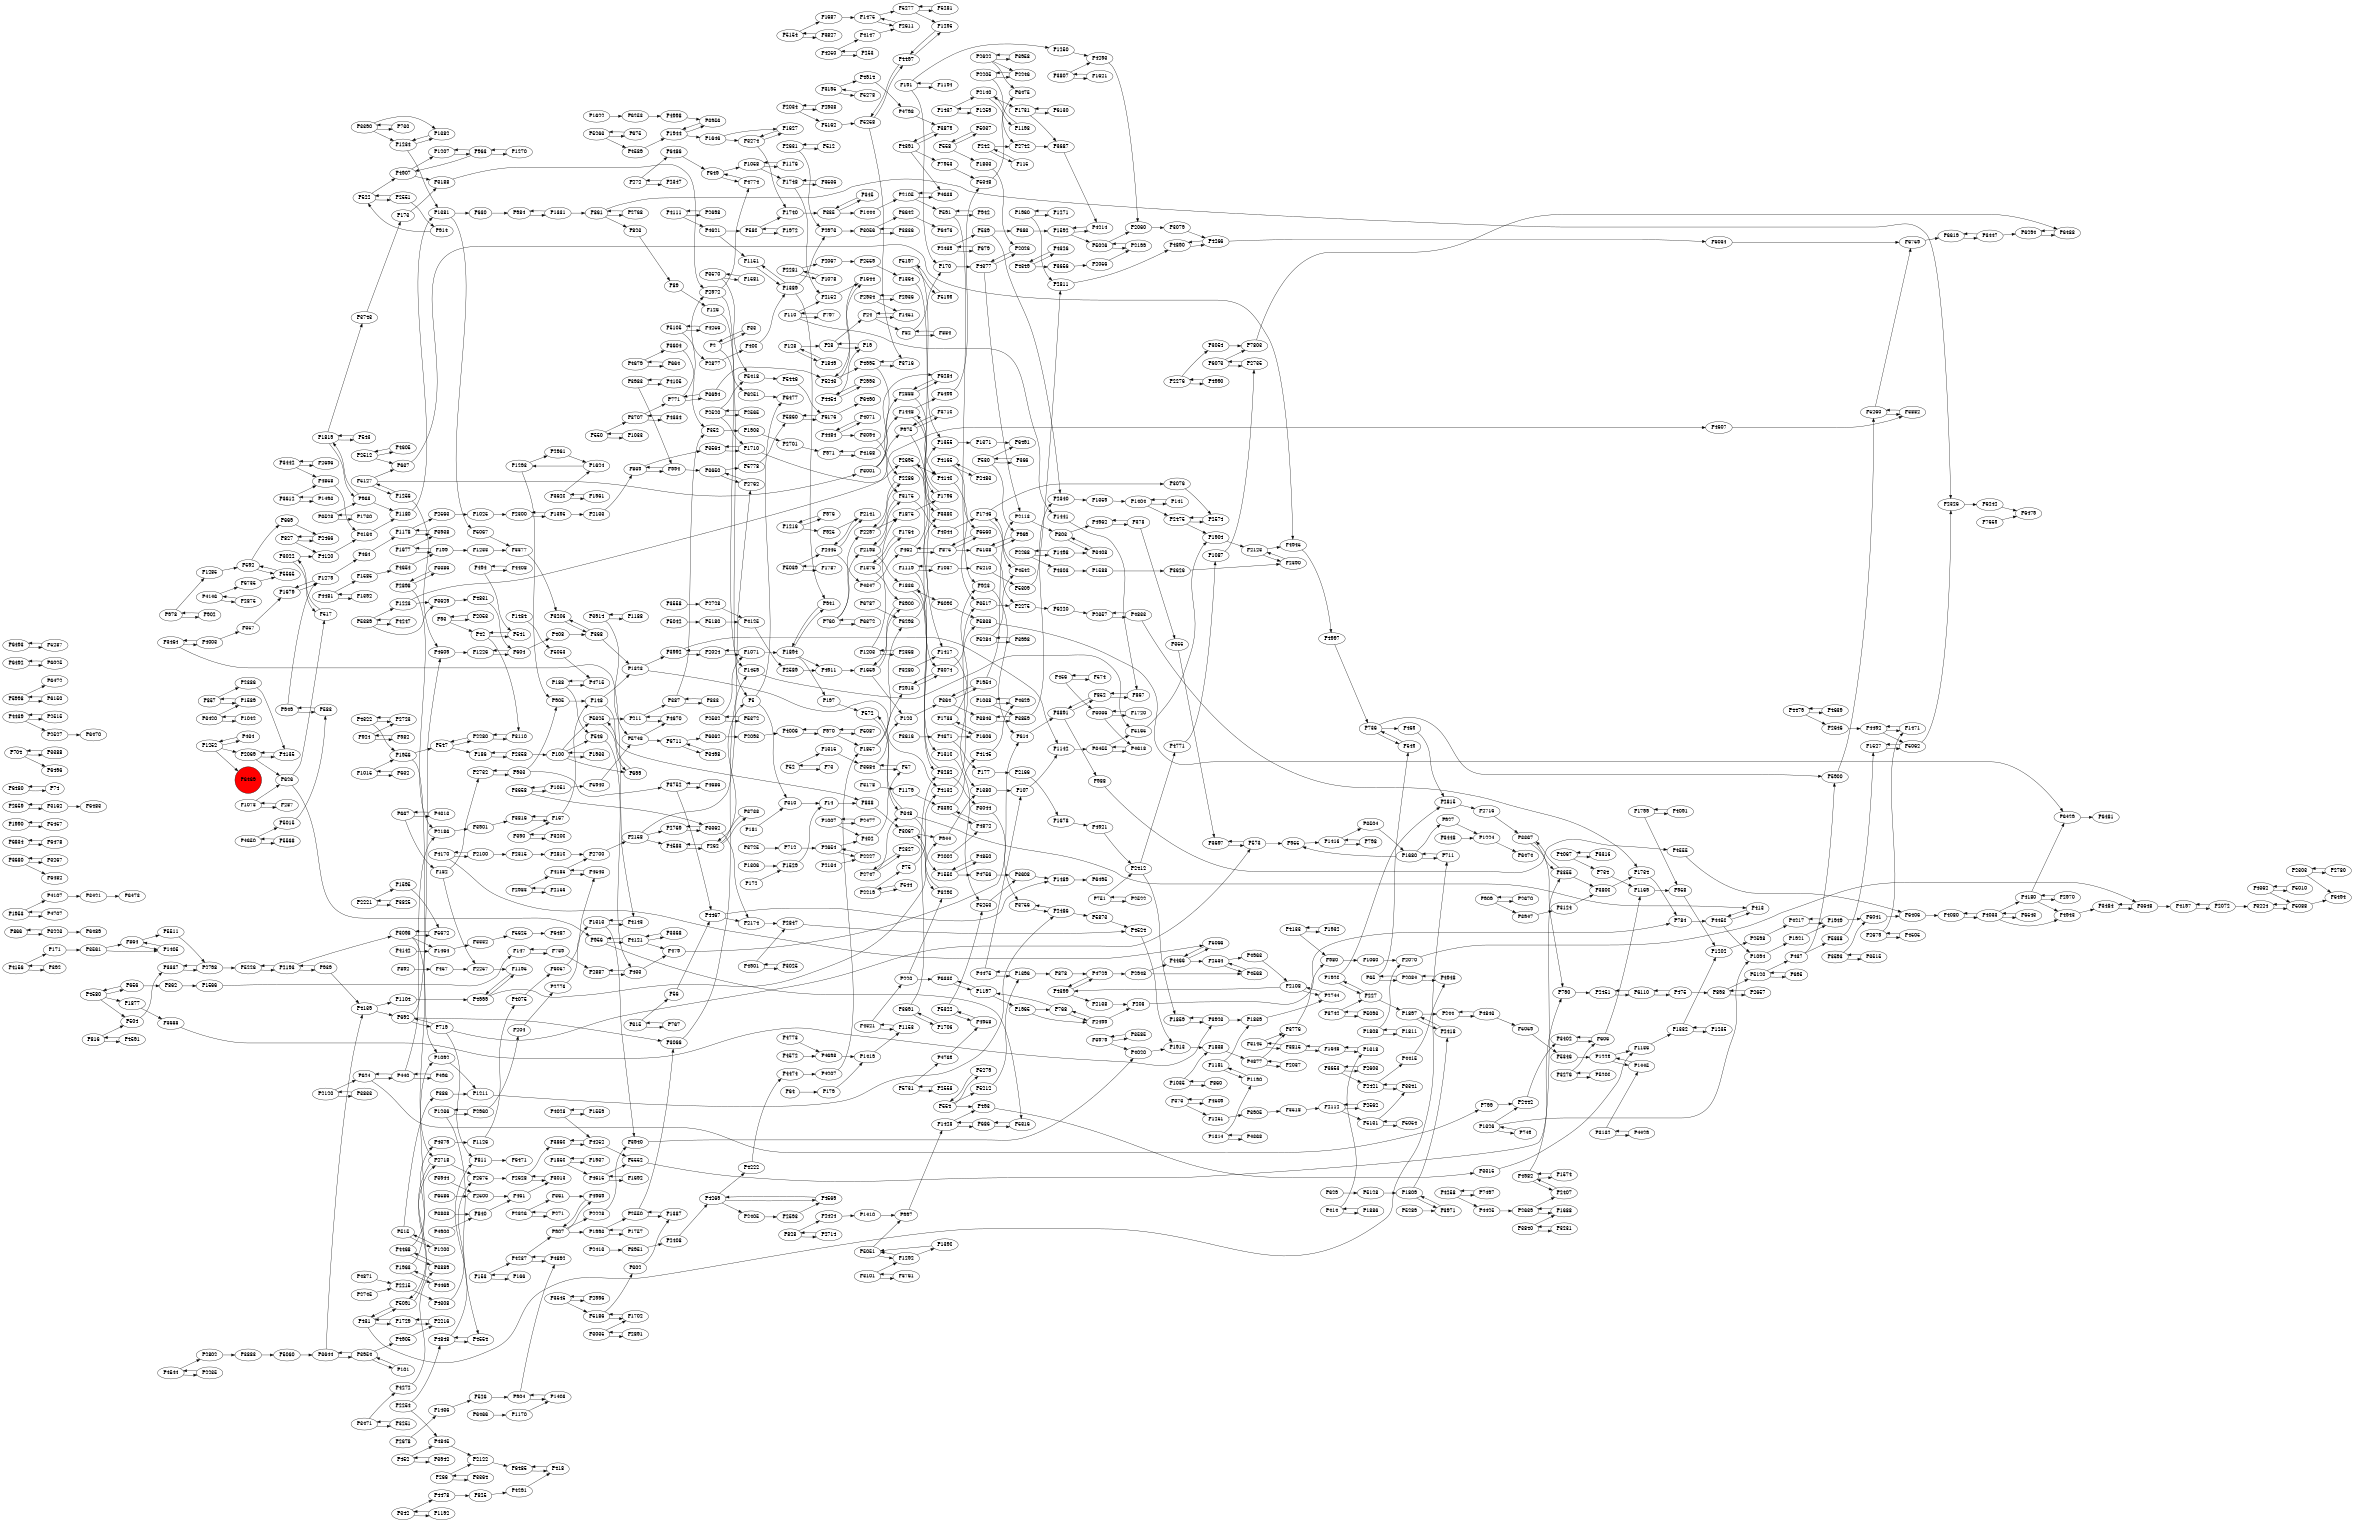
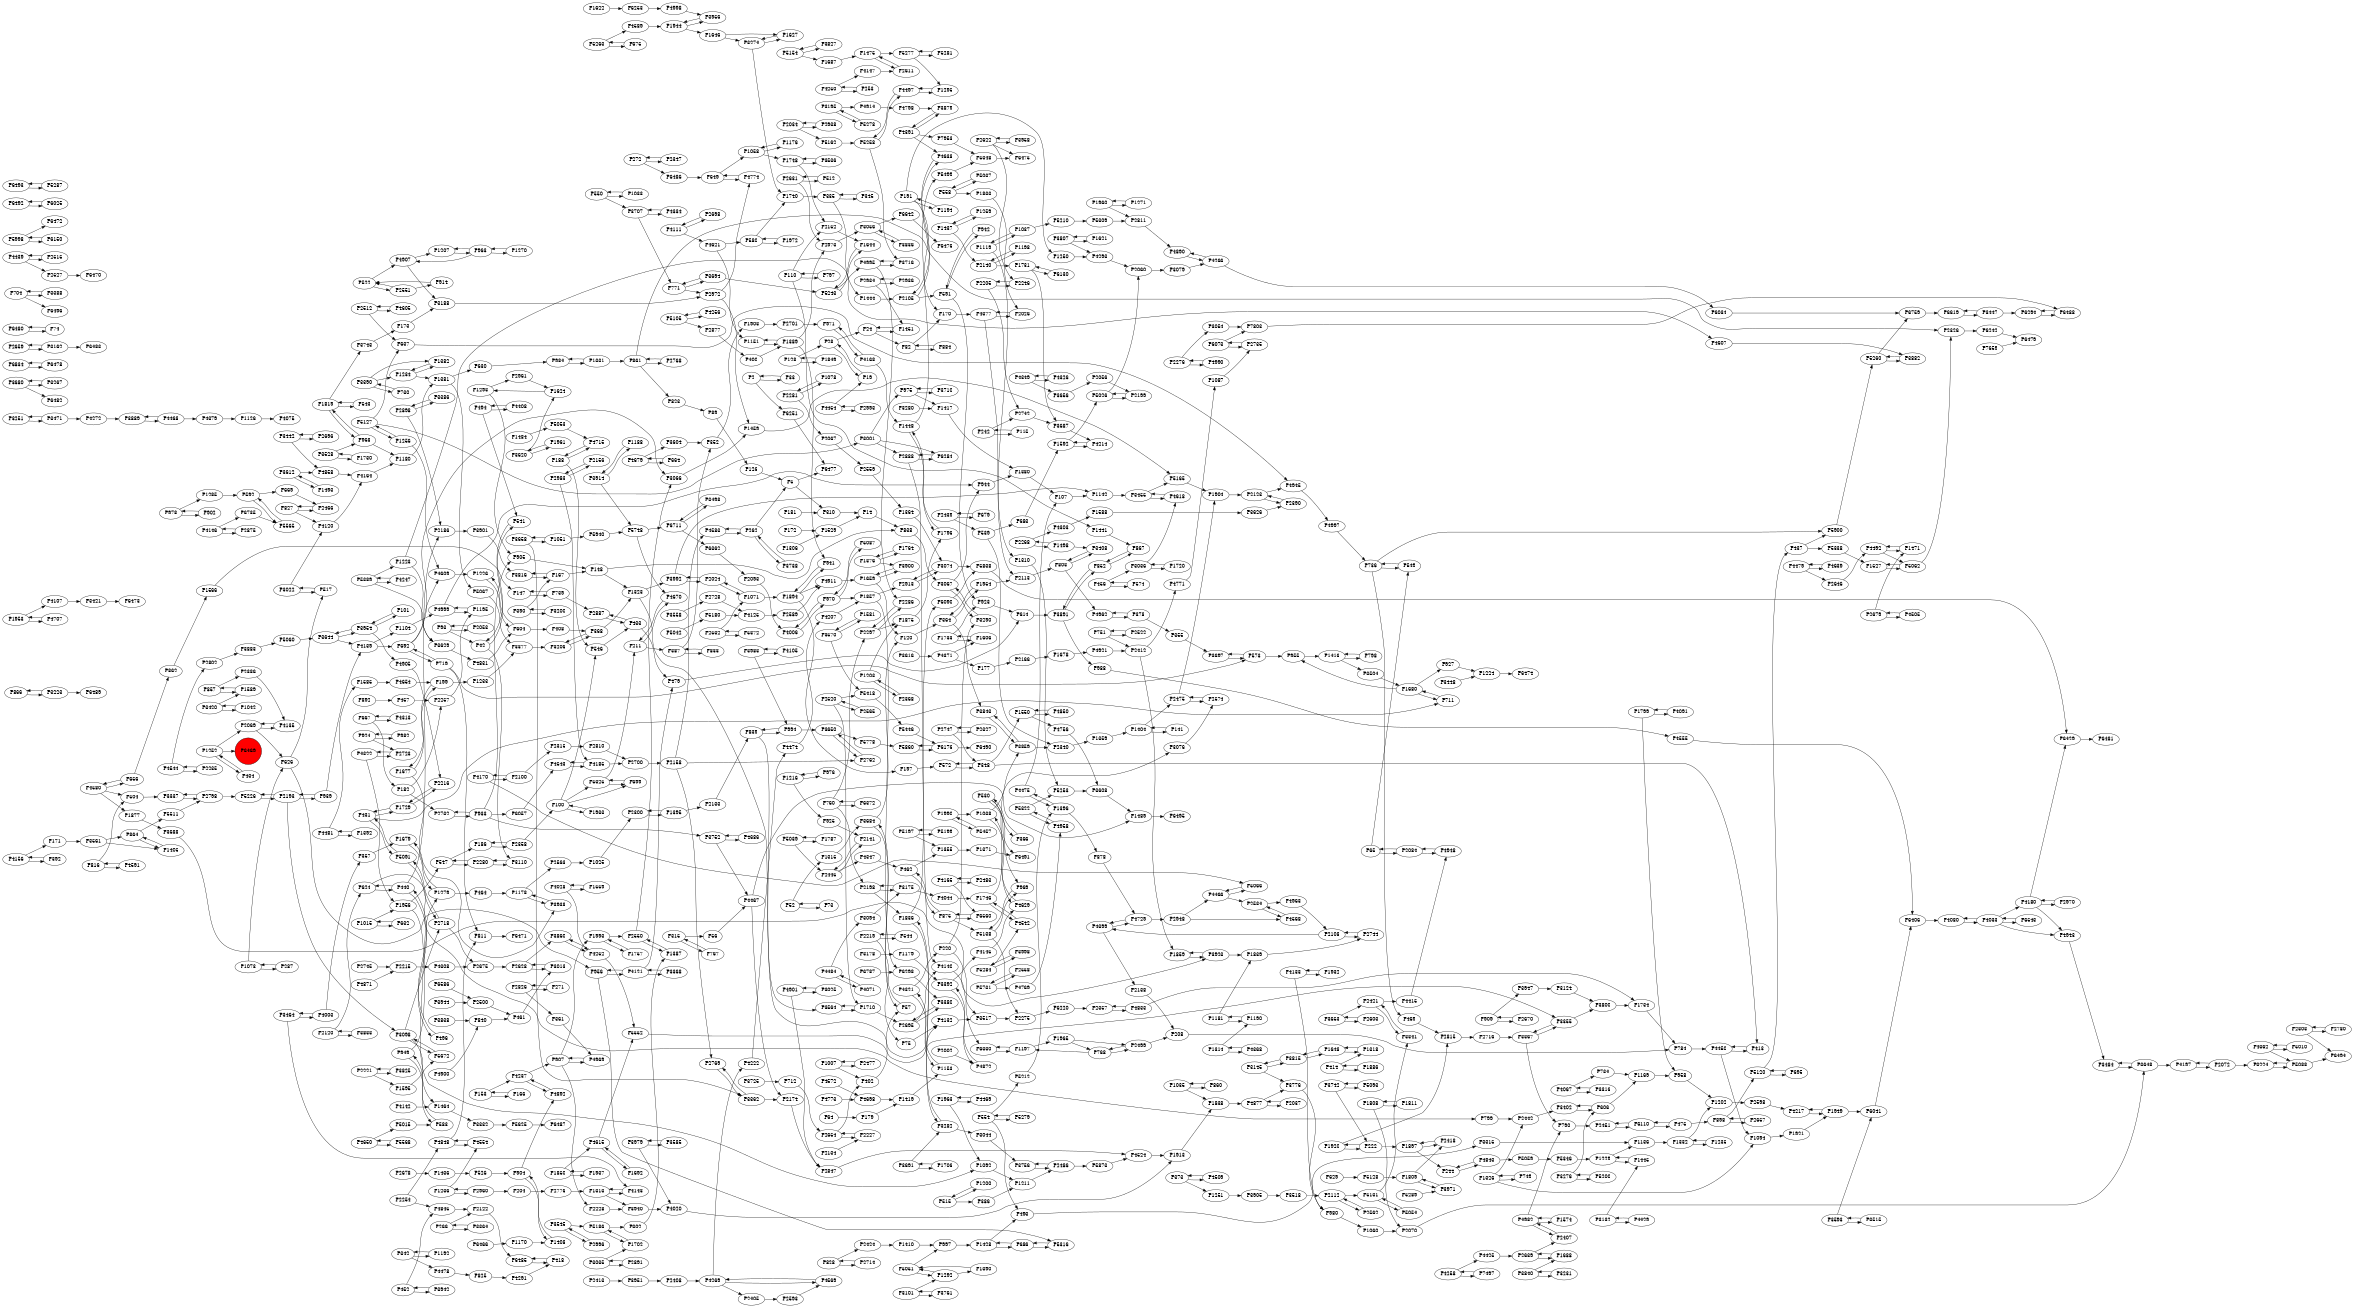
edge "P1990" -> "P1038": added
edge "P4075" -> "P6057": now "P933" -> "P6057"
node "P227": label "P227" -> "P222"
